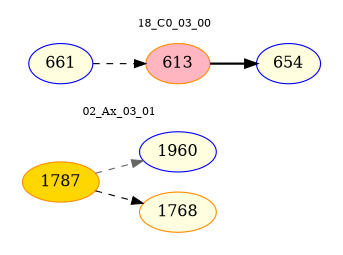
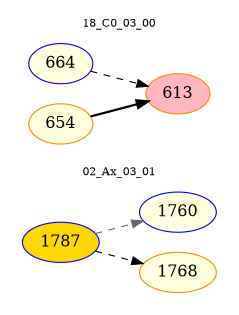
node "661": label "661" -> "664"
edge "613" -> "654": reversed
node "654": color blue -> darkorange
node "1960": label "1960" -> "1760"
node "1787": color darkorange -> blue
